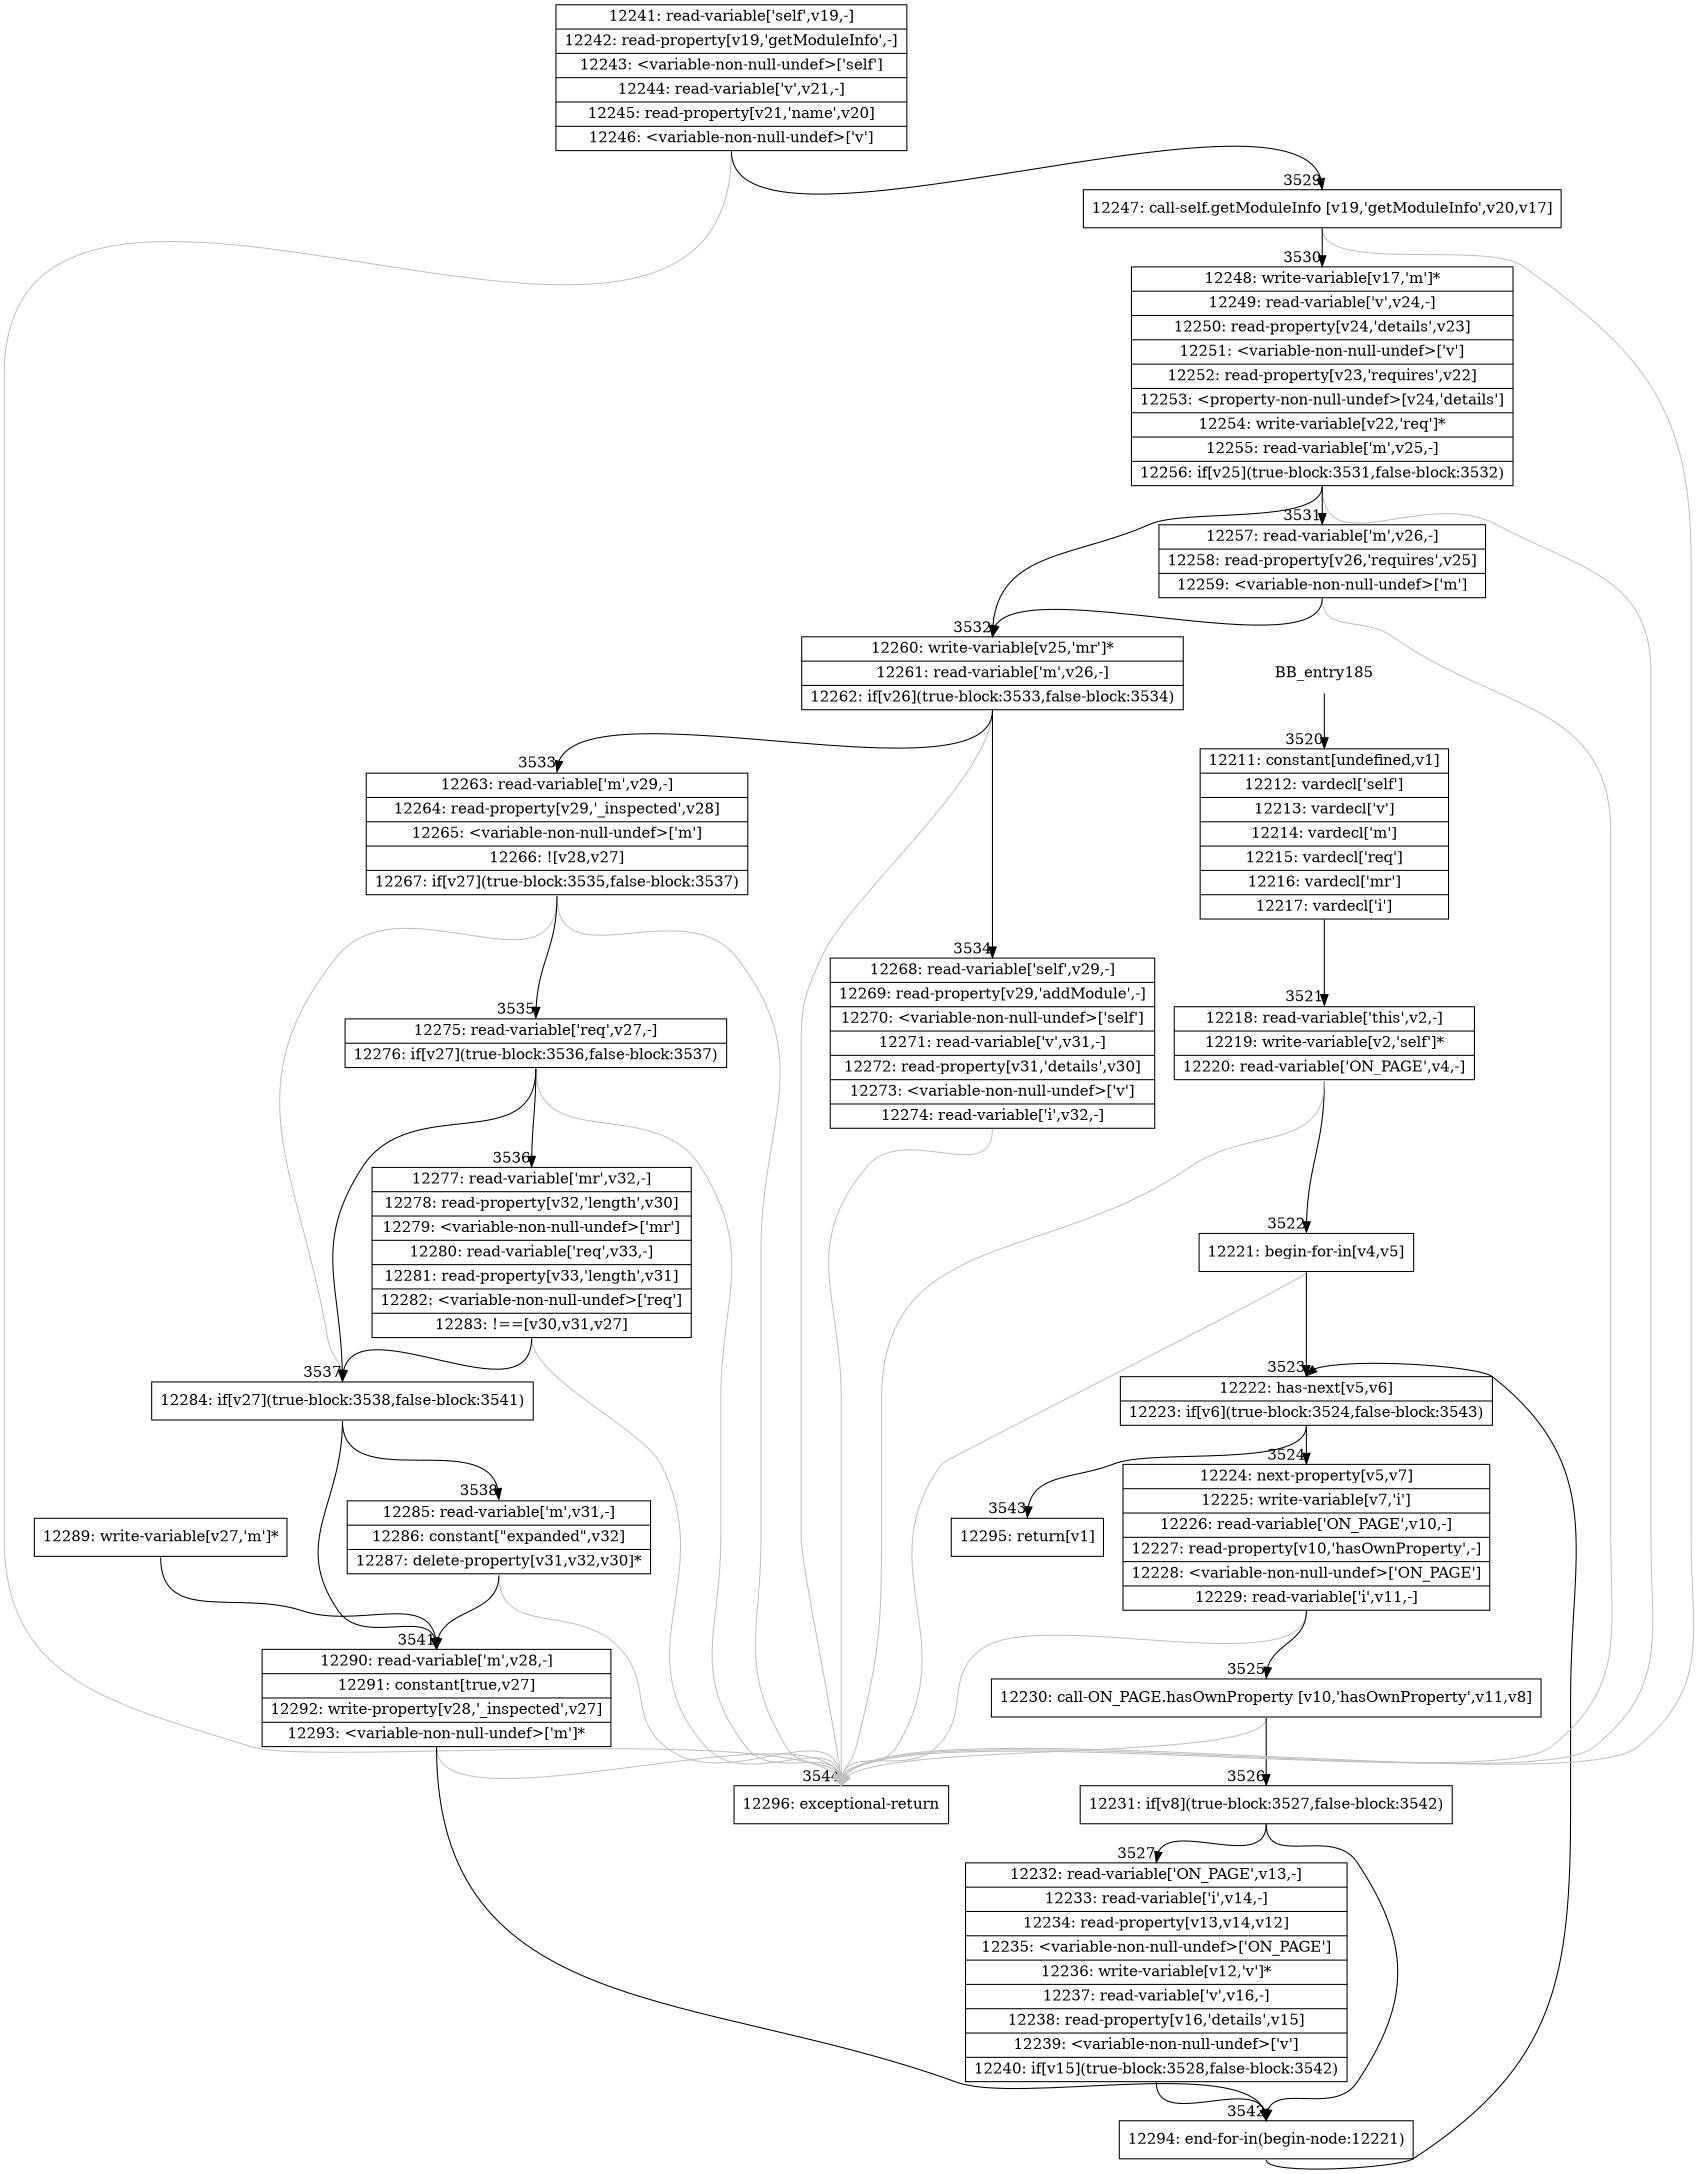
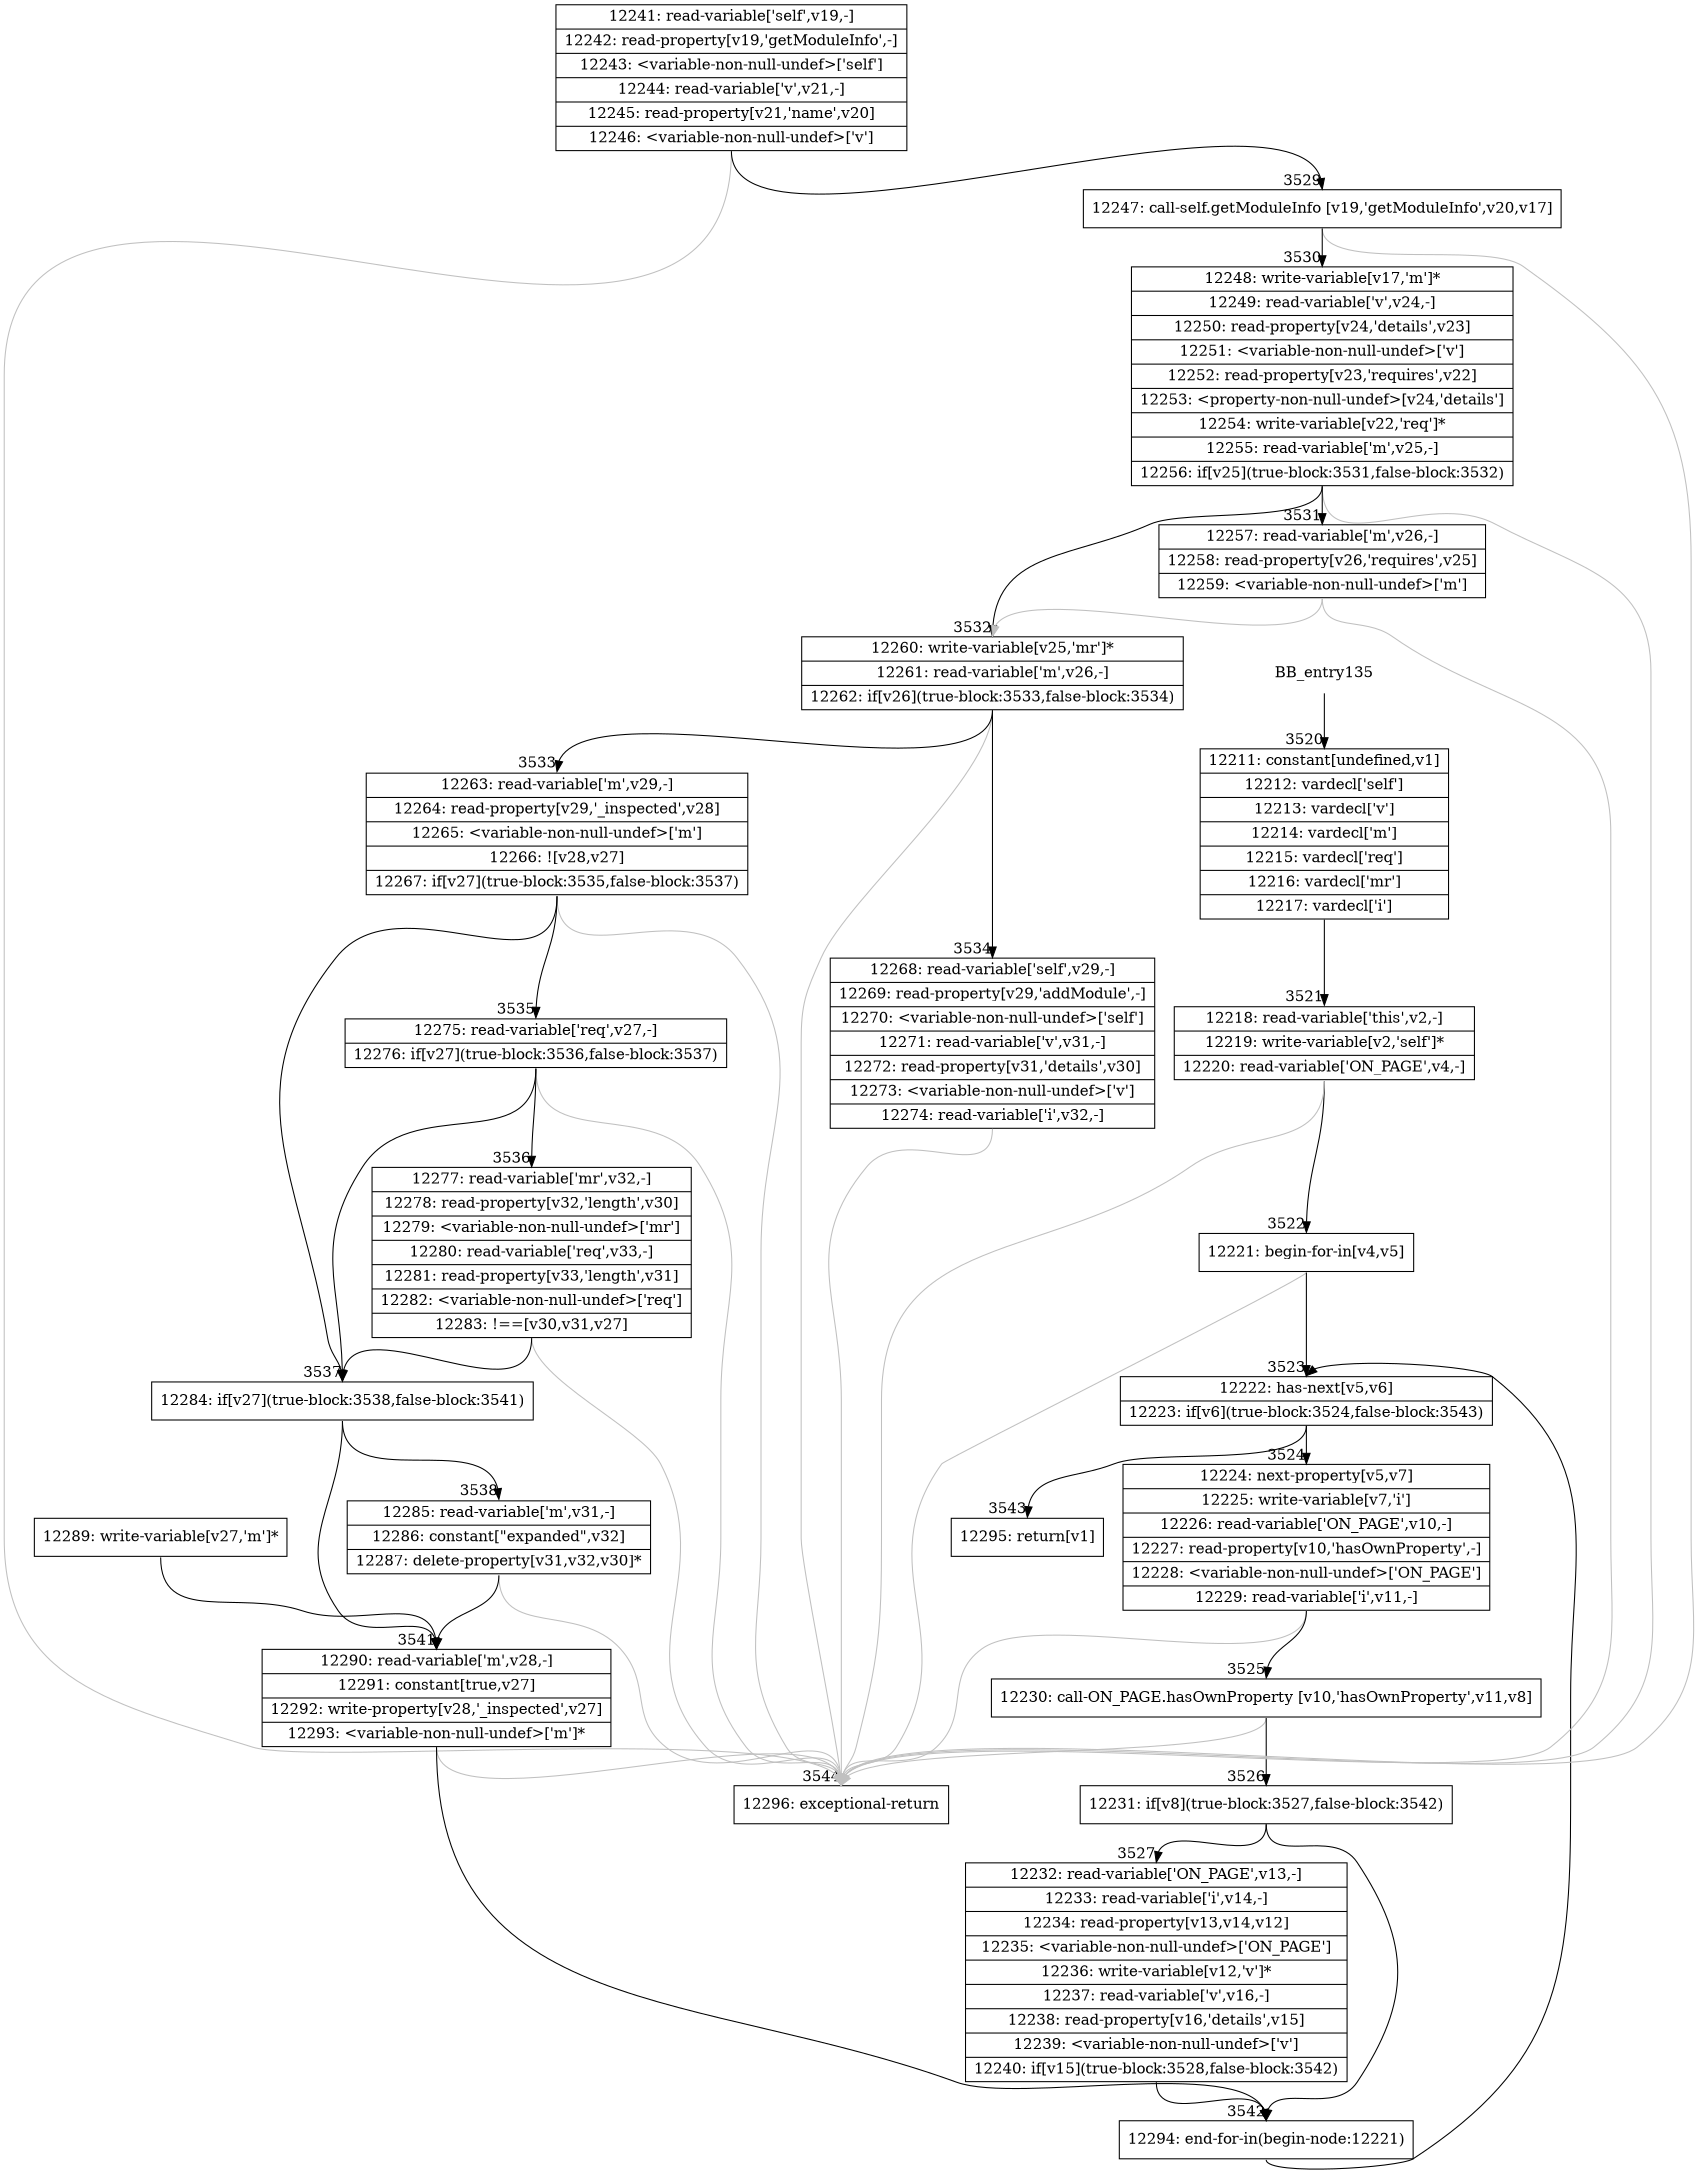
edge "12257: read-variable['m',v26,-]" -> "12260: write-variable[v25,'mr']*": color black -> gray
node "BB_entry185": label "BB_entry185" -> "BB_entry135"
edge "12263: read-variable['m',v29,-]" -> "12284: if[v27](true-block:3538,false-block:3541)": color gray -> black
